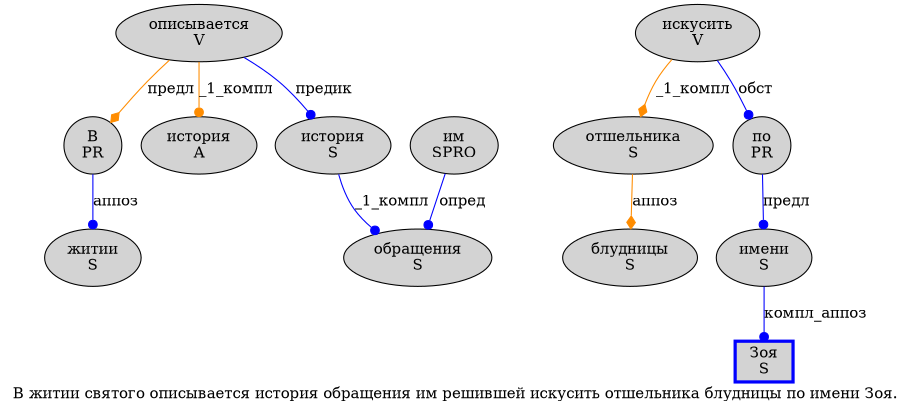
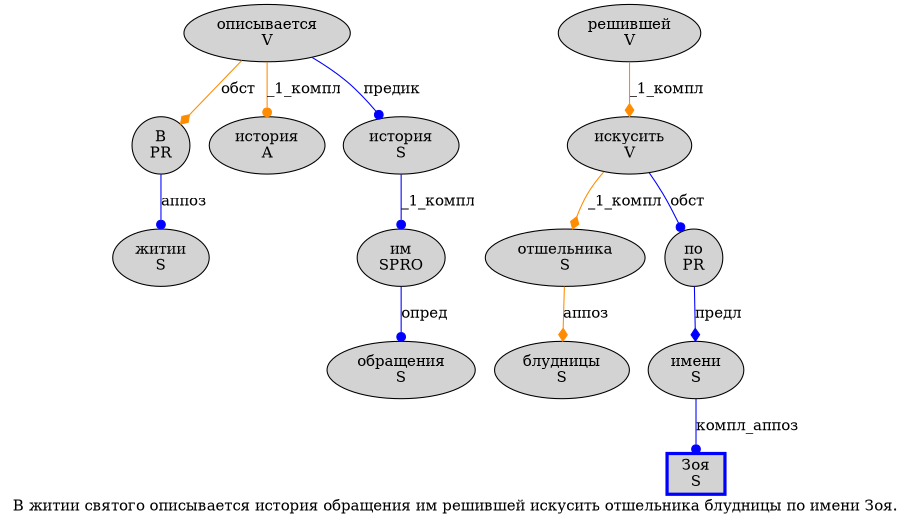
node "решившей V": added
edge "описывается V" -> "В PR": label "предл" -> "обст"
edge "по PR" -> "имени S": arrowhead dot -> diamond
edge "история S" -> "обращения S": now "история S" -> "им SPRO"
